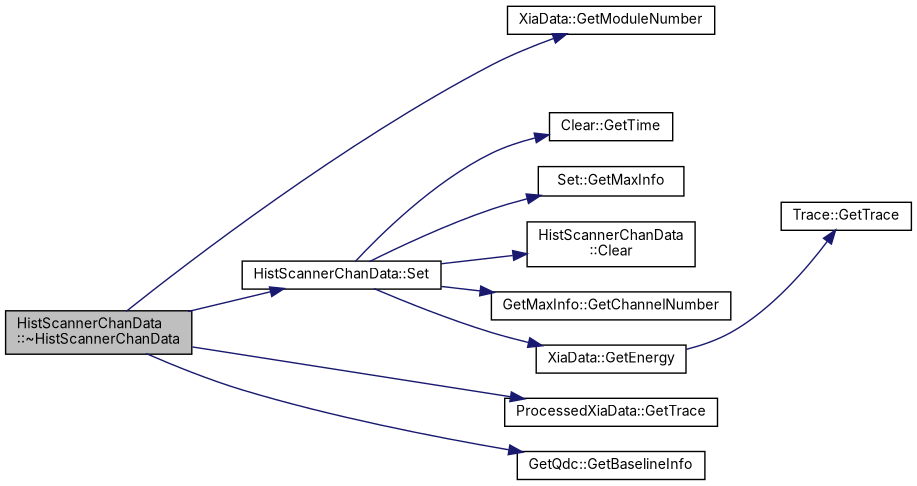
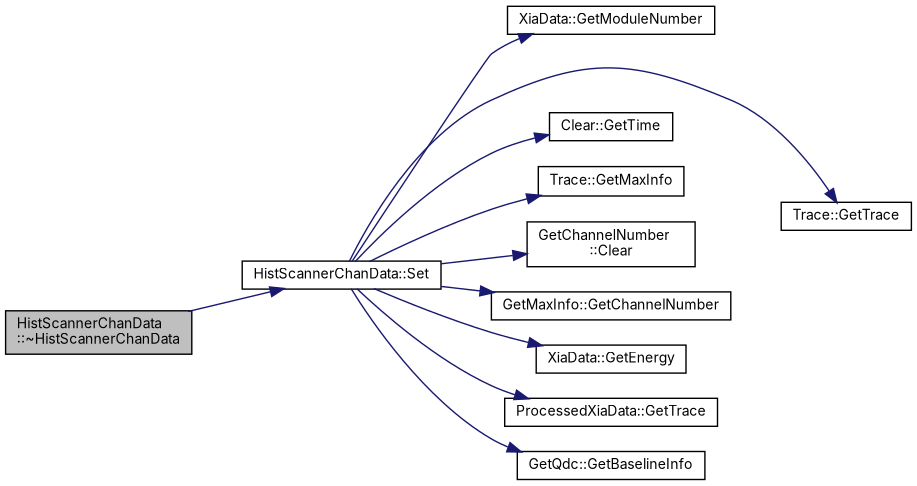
edge "HistScannerChanData ::~HistScannerChanData" -> "XiaData::GetModuleNumber": now "HistScannerChanData::Set" -> "XiaData::GetModuleNumber"
node "Set::GetMaxInfo": label "Set::GetMaxInfo" -> "Trace::GetMaxInfo"
node "HistScannerChanData ::Clear": label "HistScannerChanData ::Clear" -> "GetChannelNumber ::Clear"
edge "XiaData::GetEnergy" -> "Trace::GetTrace": now "HistScannerChanData::Set" -> "Trace::GetTrace"
edge "HistScannerChanData ::~HistScannerChanData" -> "ProcessedXiaData::GetTrace": now "HistScannerChanData::Set" -> "ProcessedXiaData::GetTrace"
edge "HistScannerChanData ::~HistScannerChanData" -> "GetQdc::GetBaselineInfo": now "HistScannerChanData::Set" -> "GetQdc::GetBaselineInfo"
